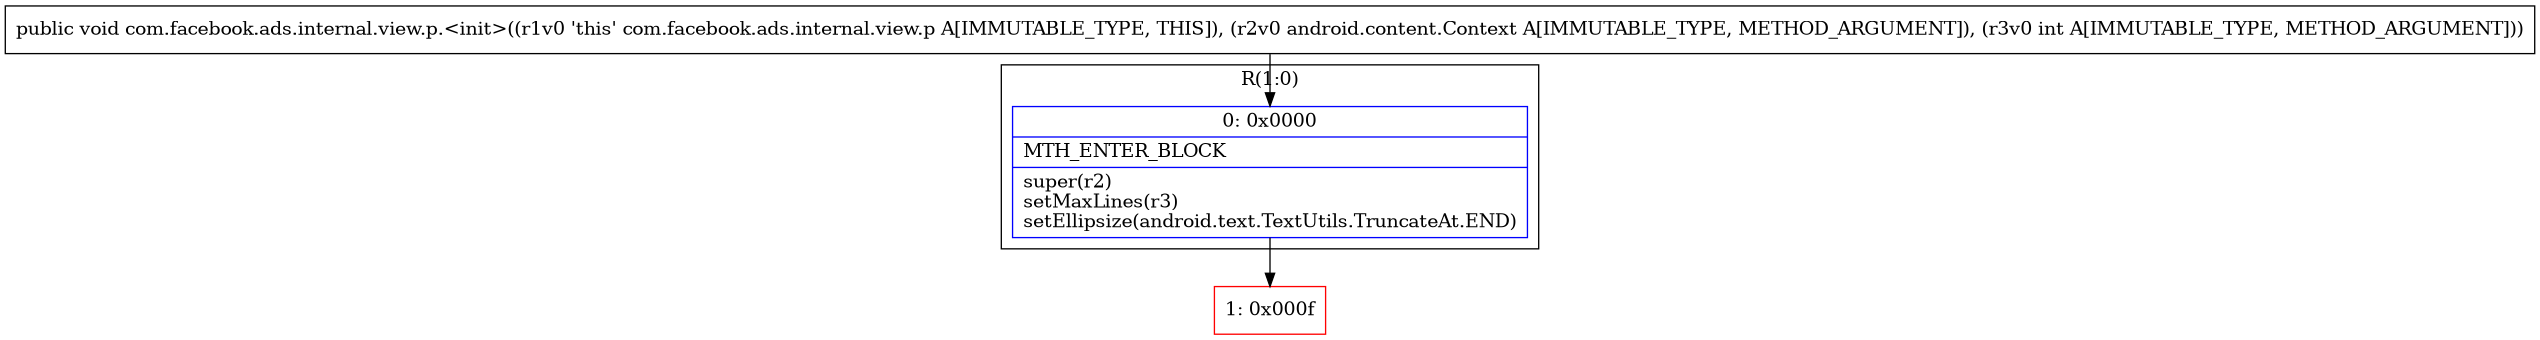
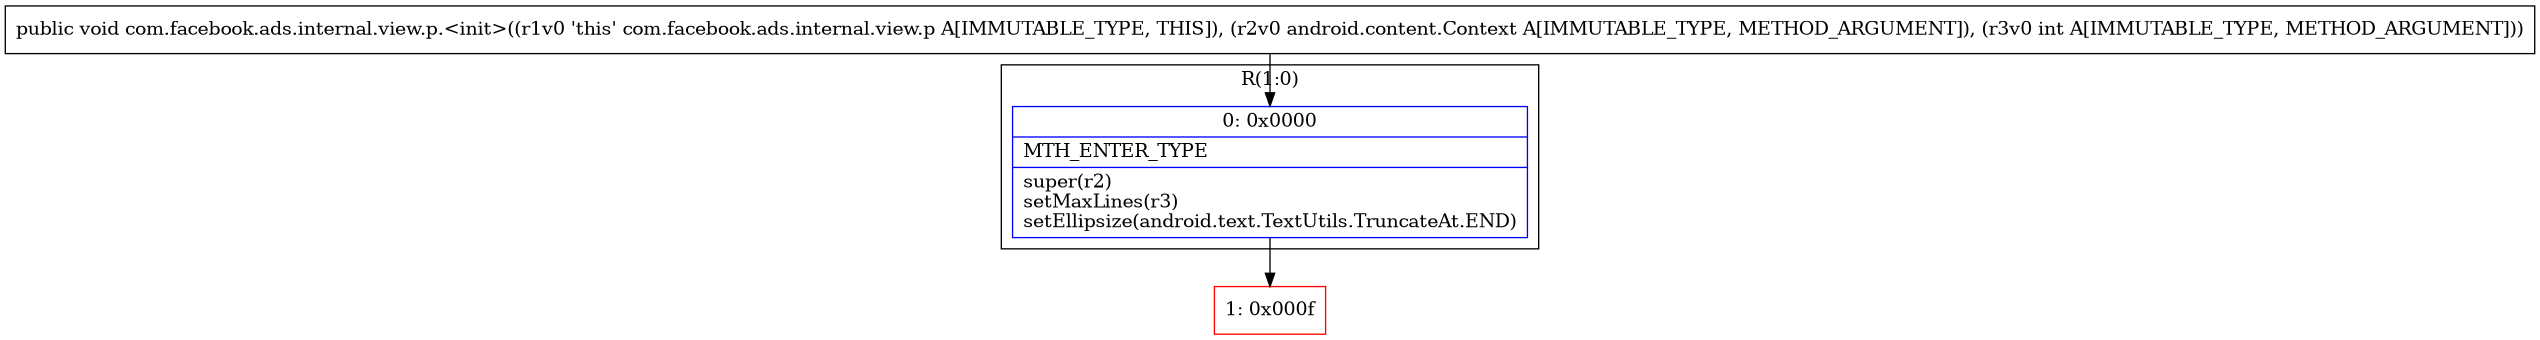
node "0: 0x0000": text "MTH_ENTER_BLOCK" -> "MTH_ENTER_TYPE"
